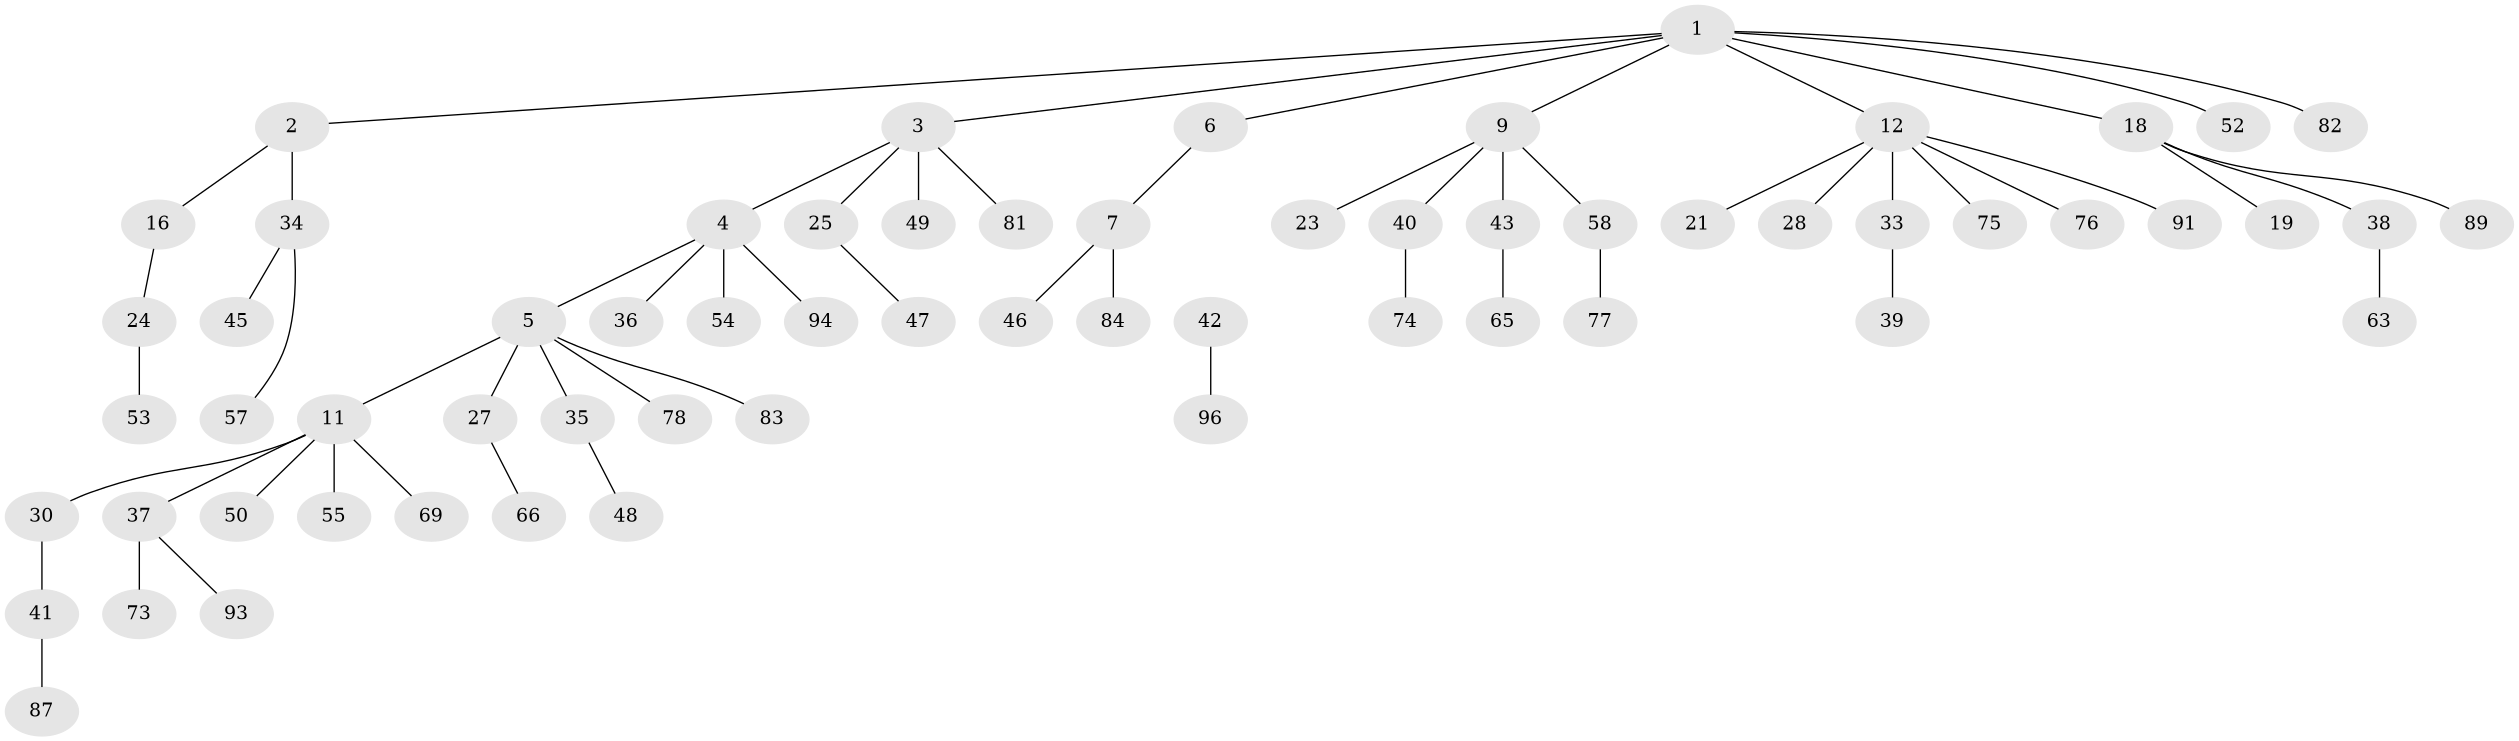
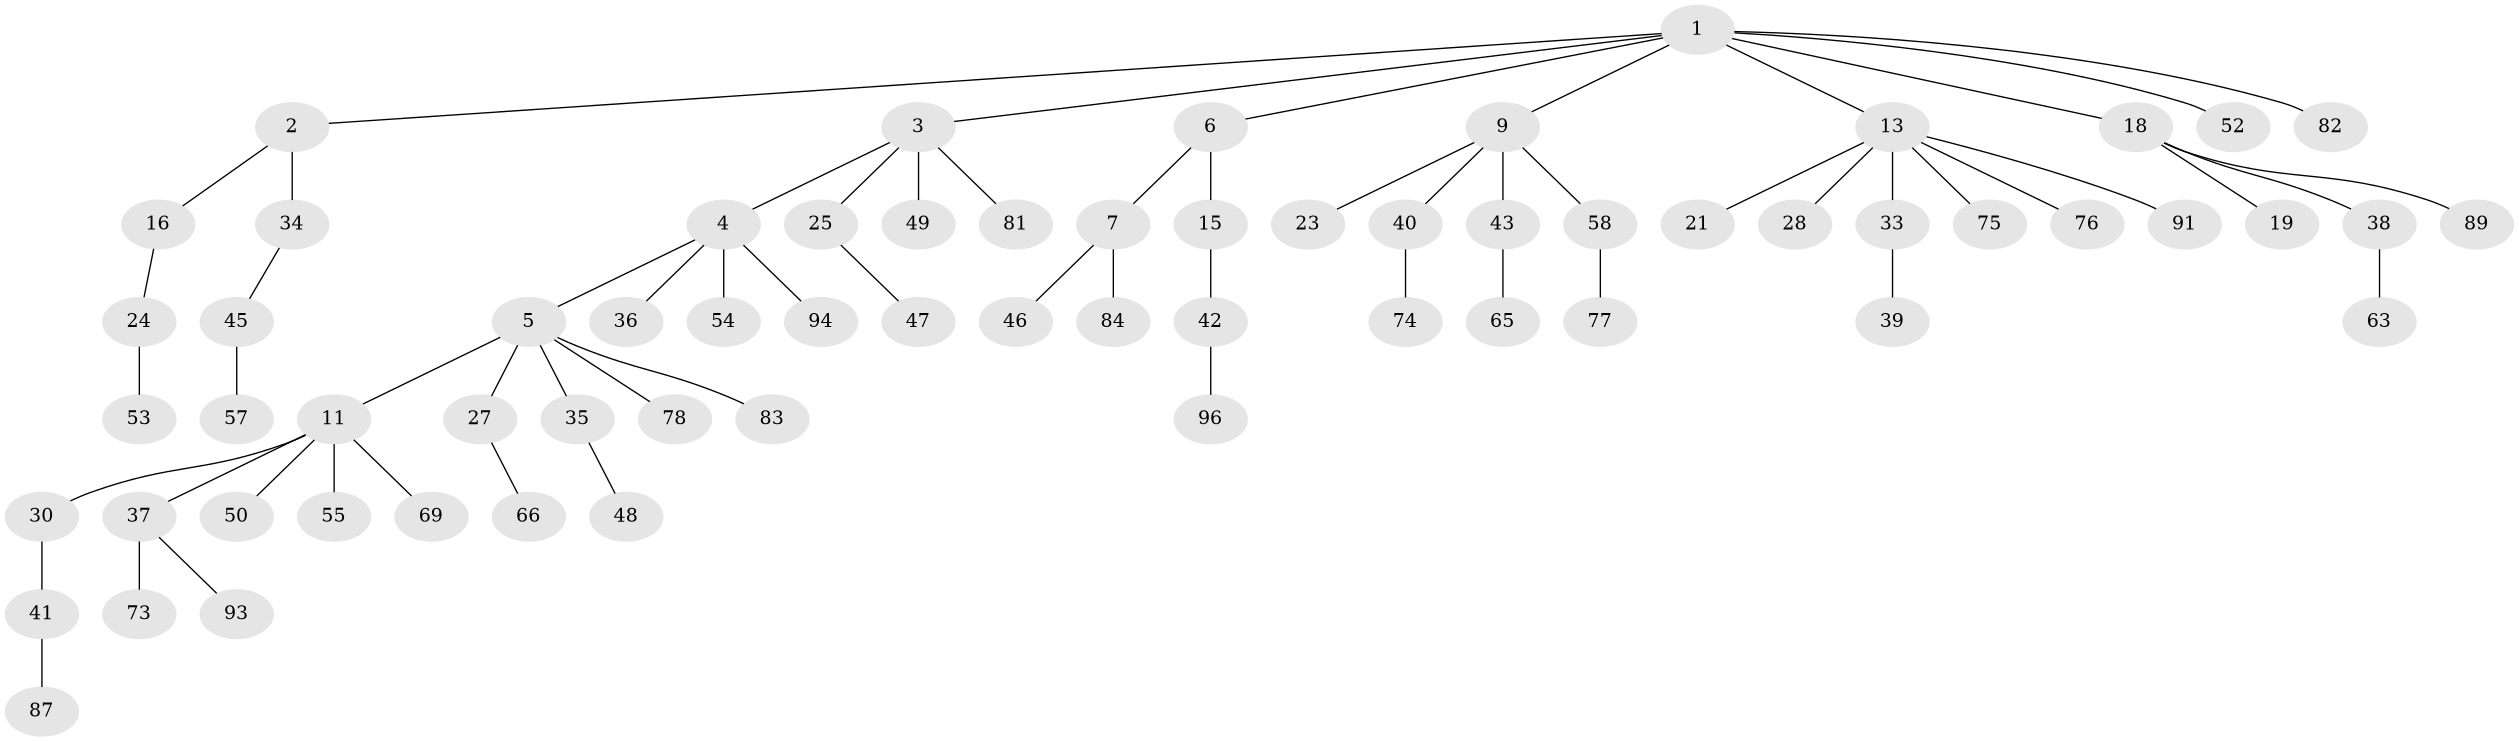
node "12": label "12" -> "13"
node "15": added
edge "34" -- "57": now "45" -- "57"
